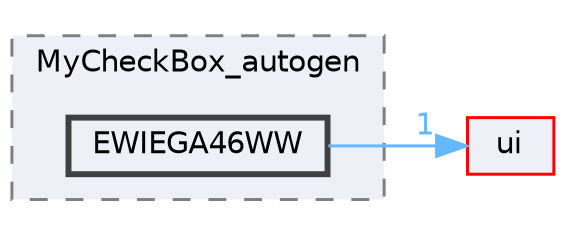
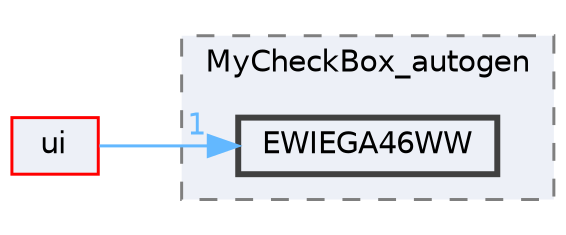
edge "EWIEGA46WW" -> "ui": reversed
